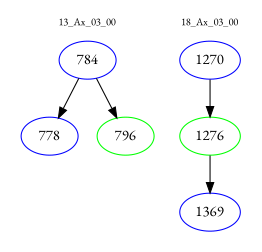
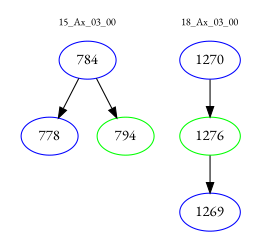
cluster "13_Ax_03_00": label "13_Ax_03_00" -> "15_Ax_03_00"
node "796": label "796" -> "794"
node "1369": label "1369" -> "1269"
